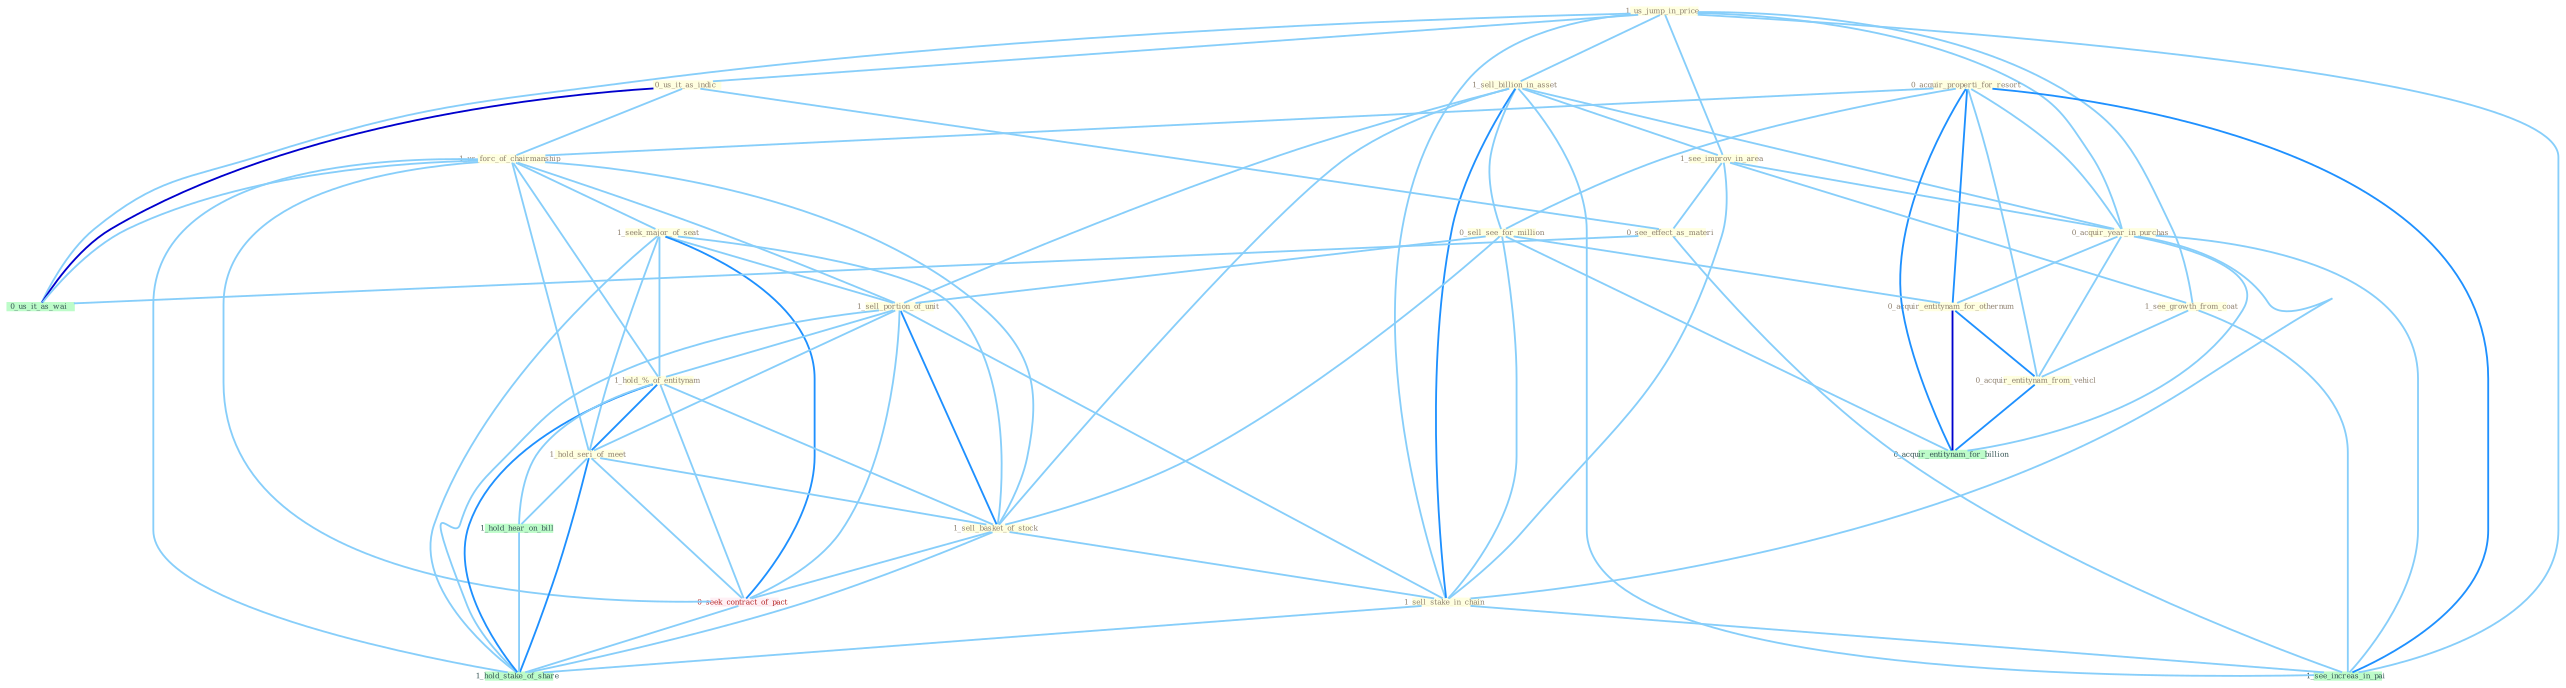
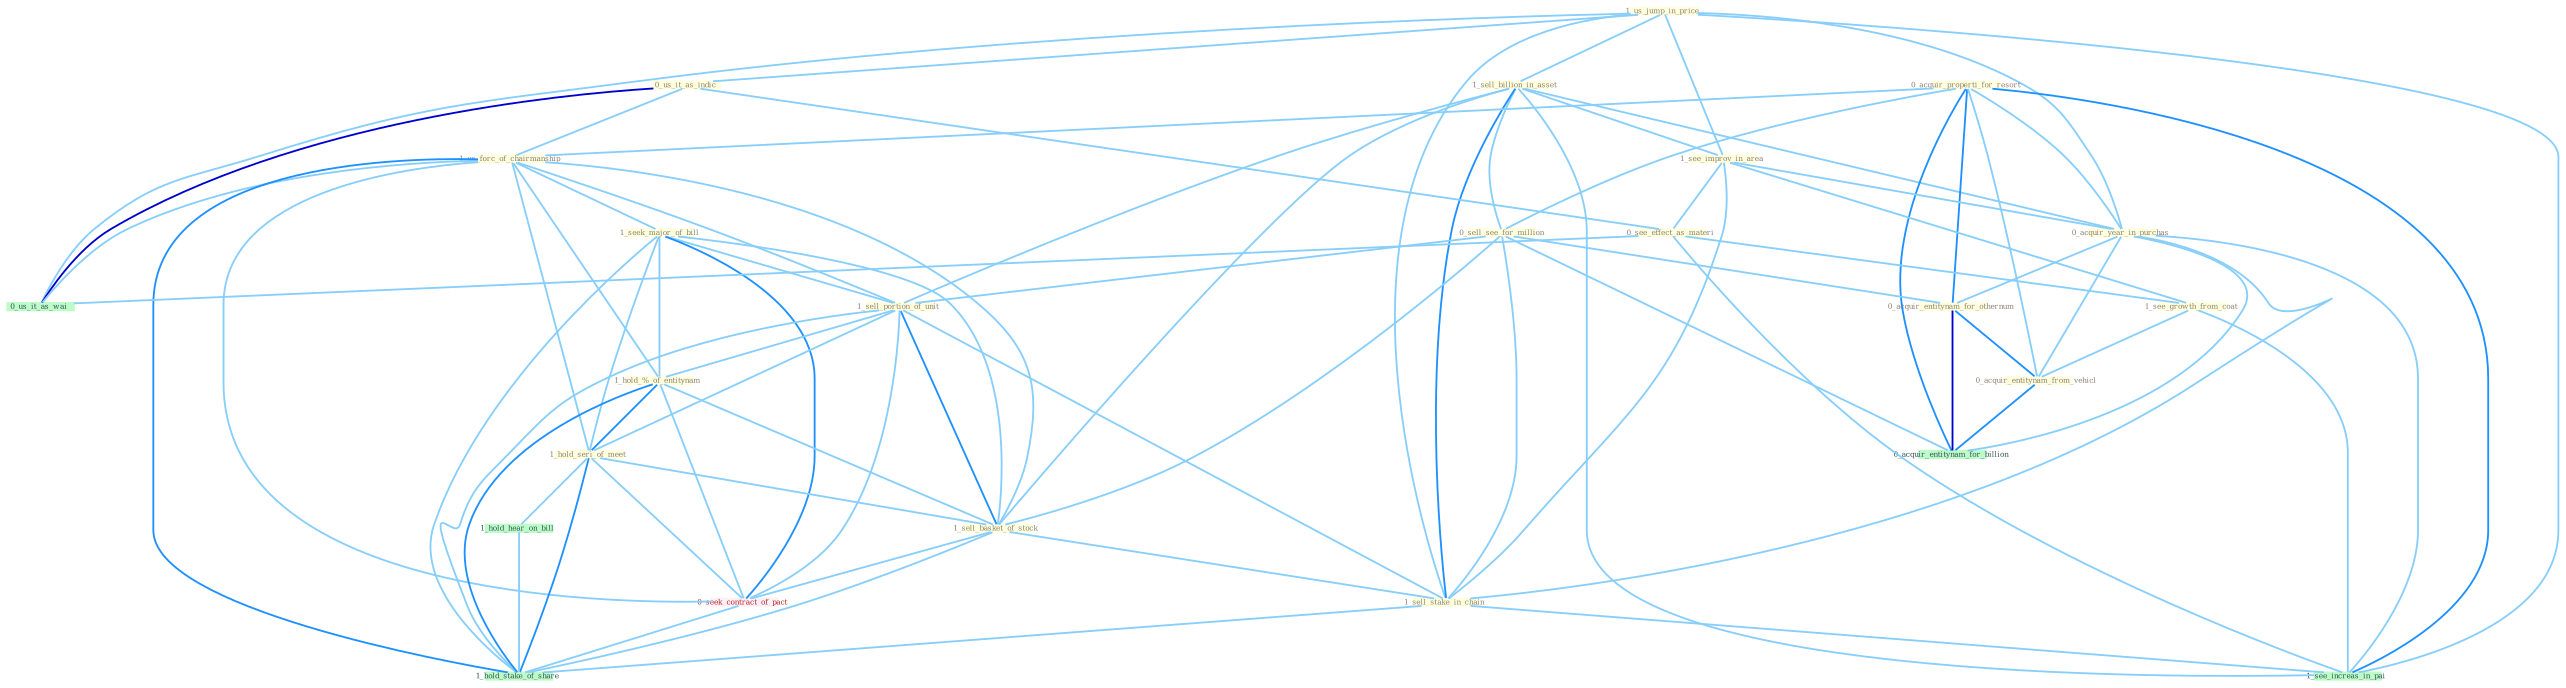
edge "1_us_jump_in_price" -- "1_see_growth_from_coat": now "0_see_effect_as_materi" -- "1_see_growth_from_coat"
node "1_seek_major_of_seat": label "1_seek_major_of_seat" -> "1_seek_major_of_bill"
edge "1_us_forc_of_chairmanship" -- "1_hold_stake_of_share": color #87cefa -> #1e90ff
edge "1_hold_%_of_entitynam" -- "1_hold_hear_on_bill": removed
